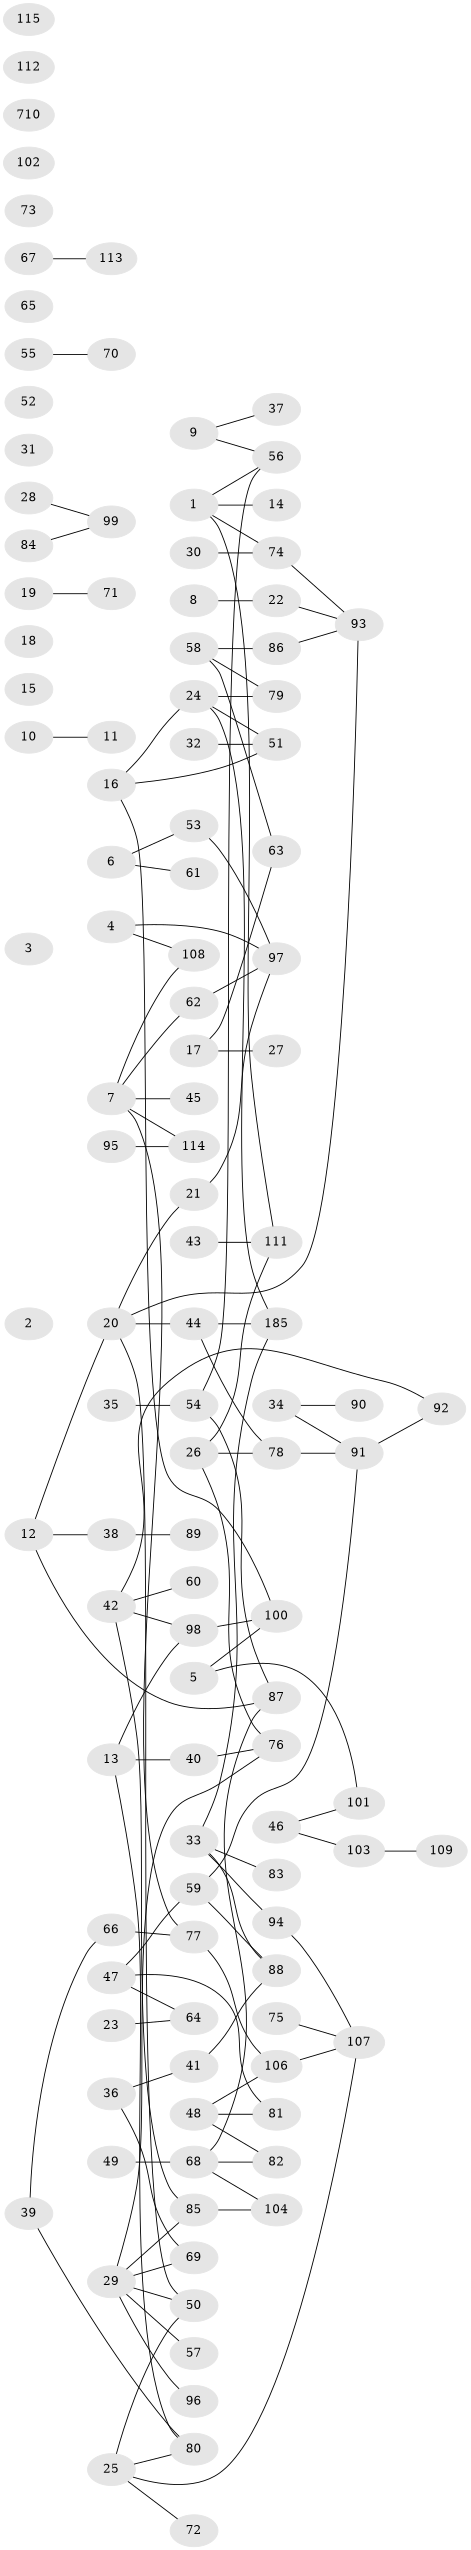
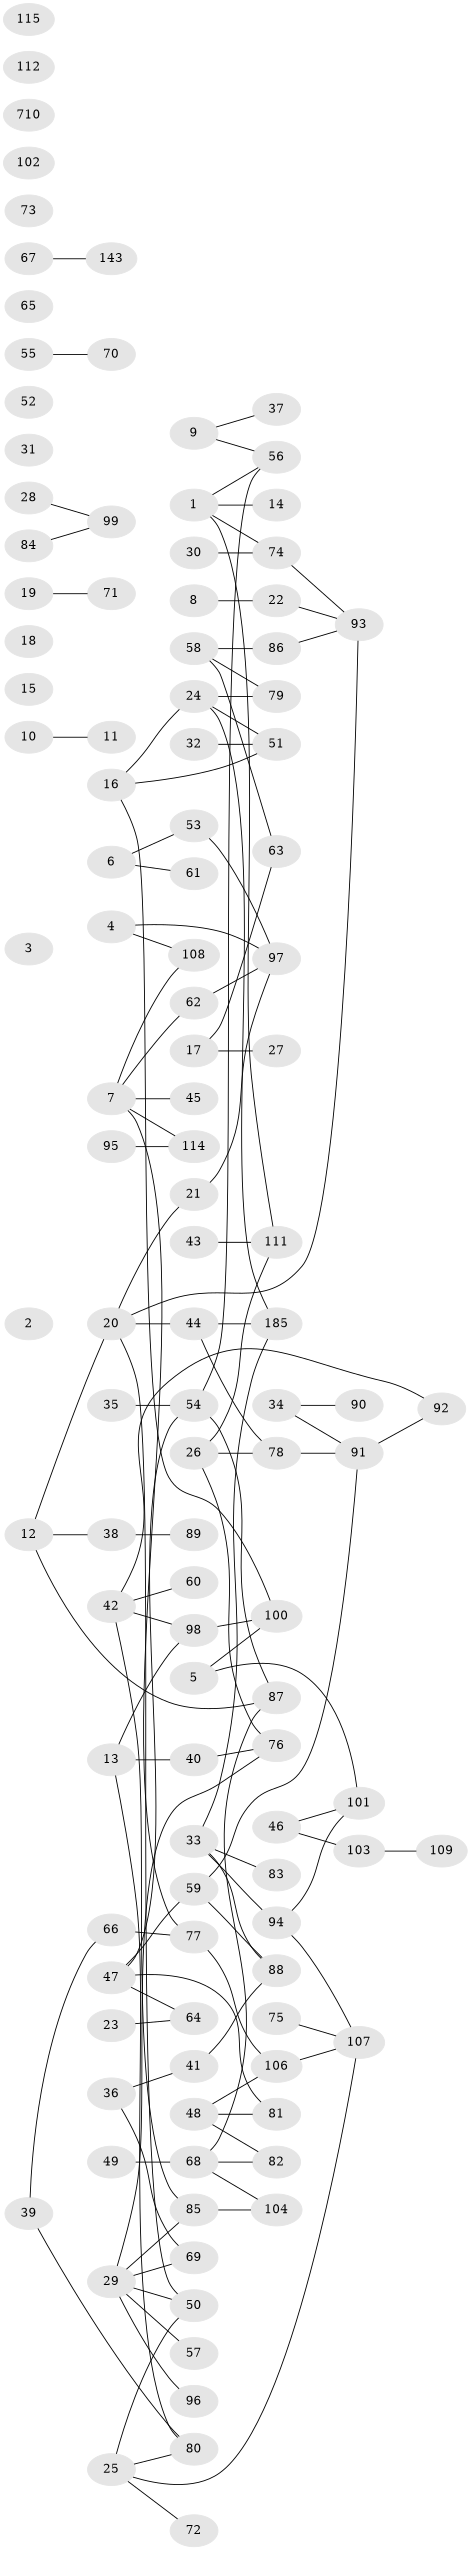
node "113": label "113" -> "143"
edge "54" -- "47": added
edge "101" -- "94": added
